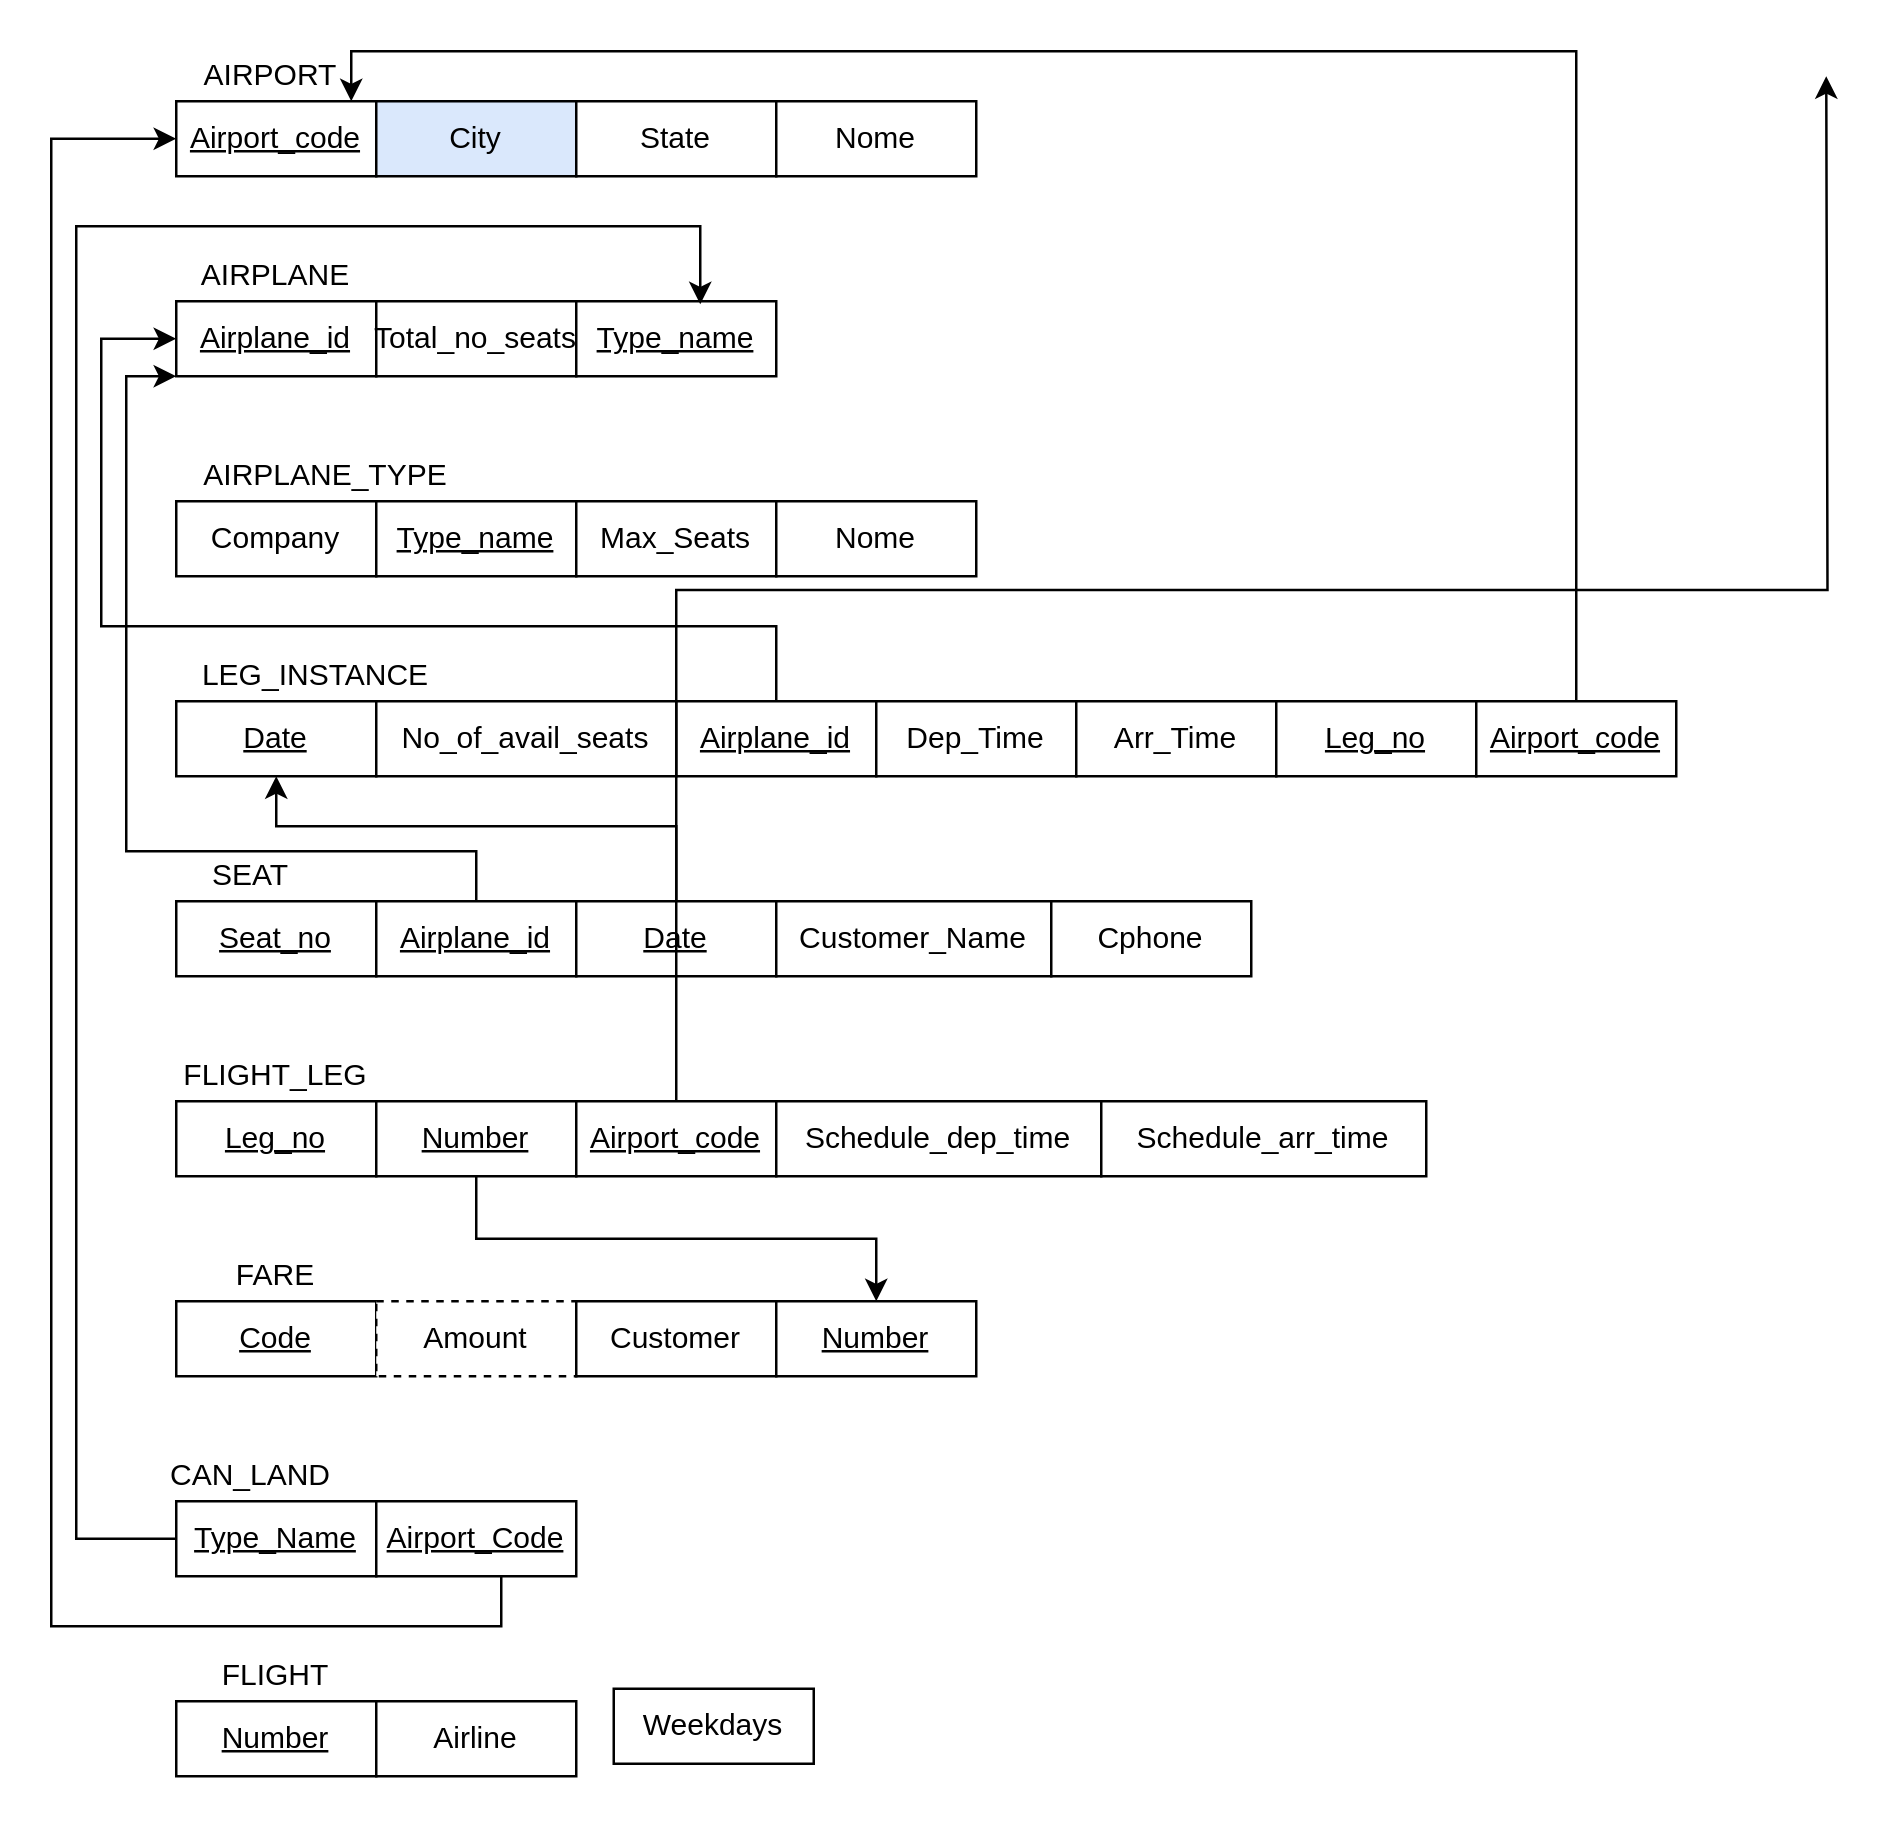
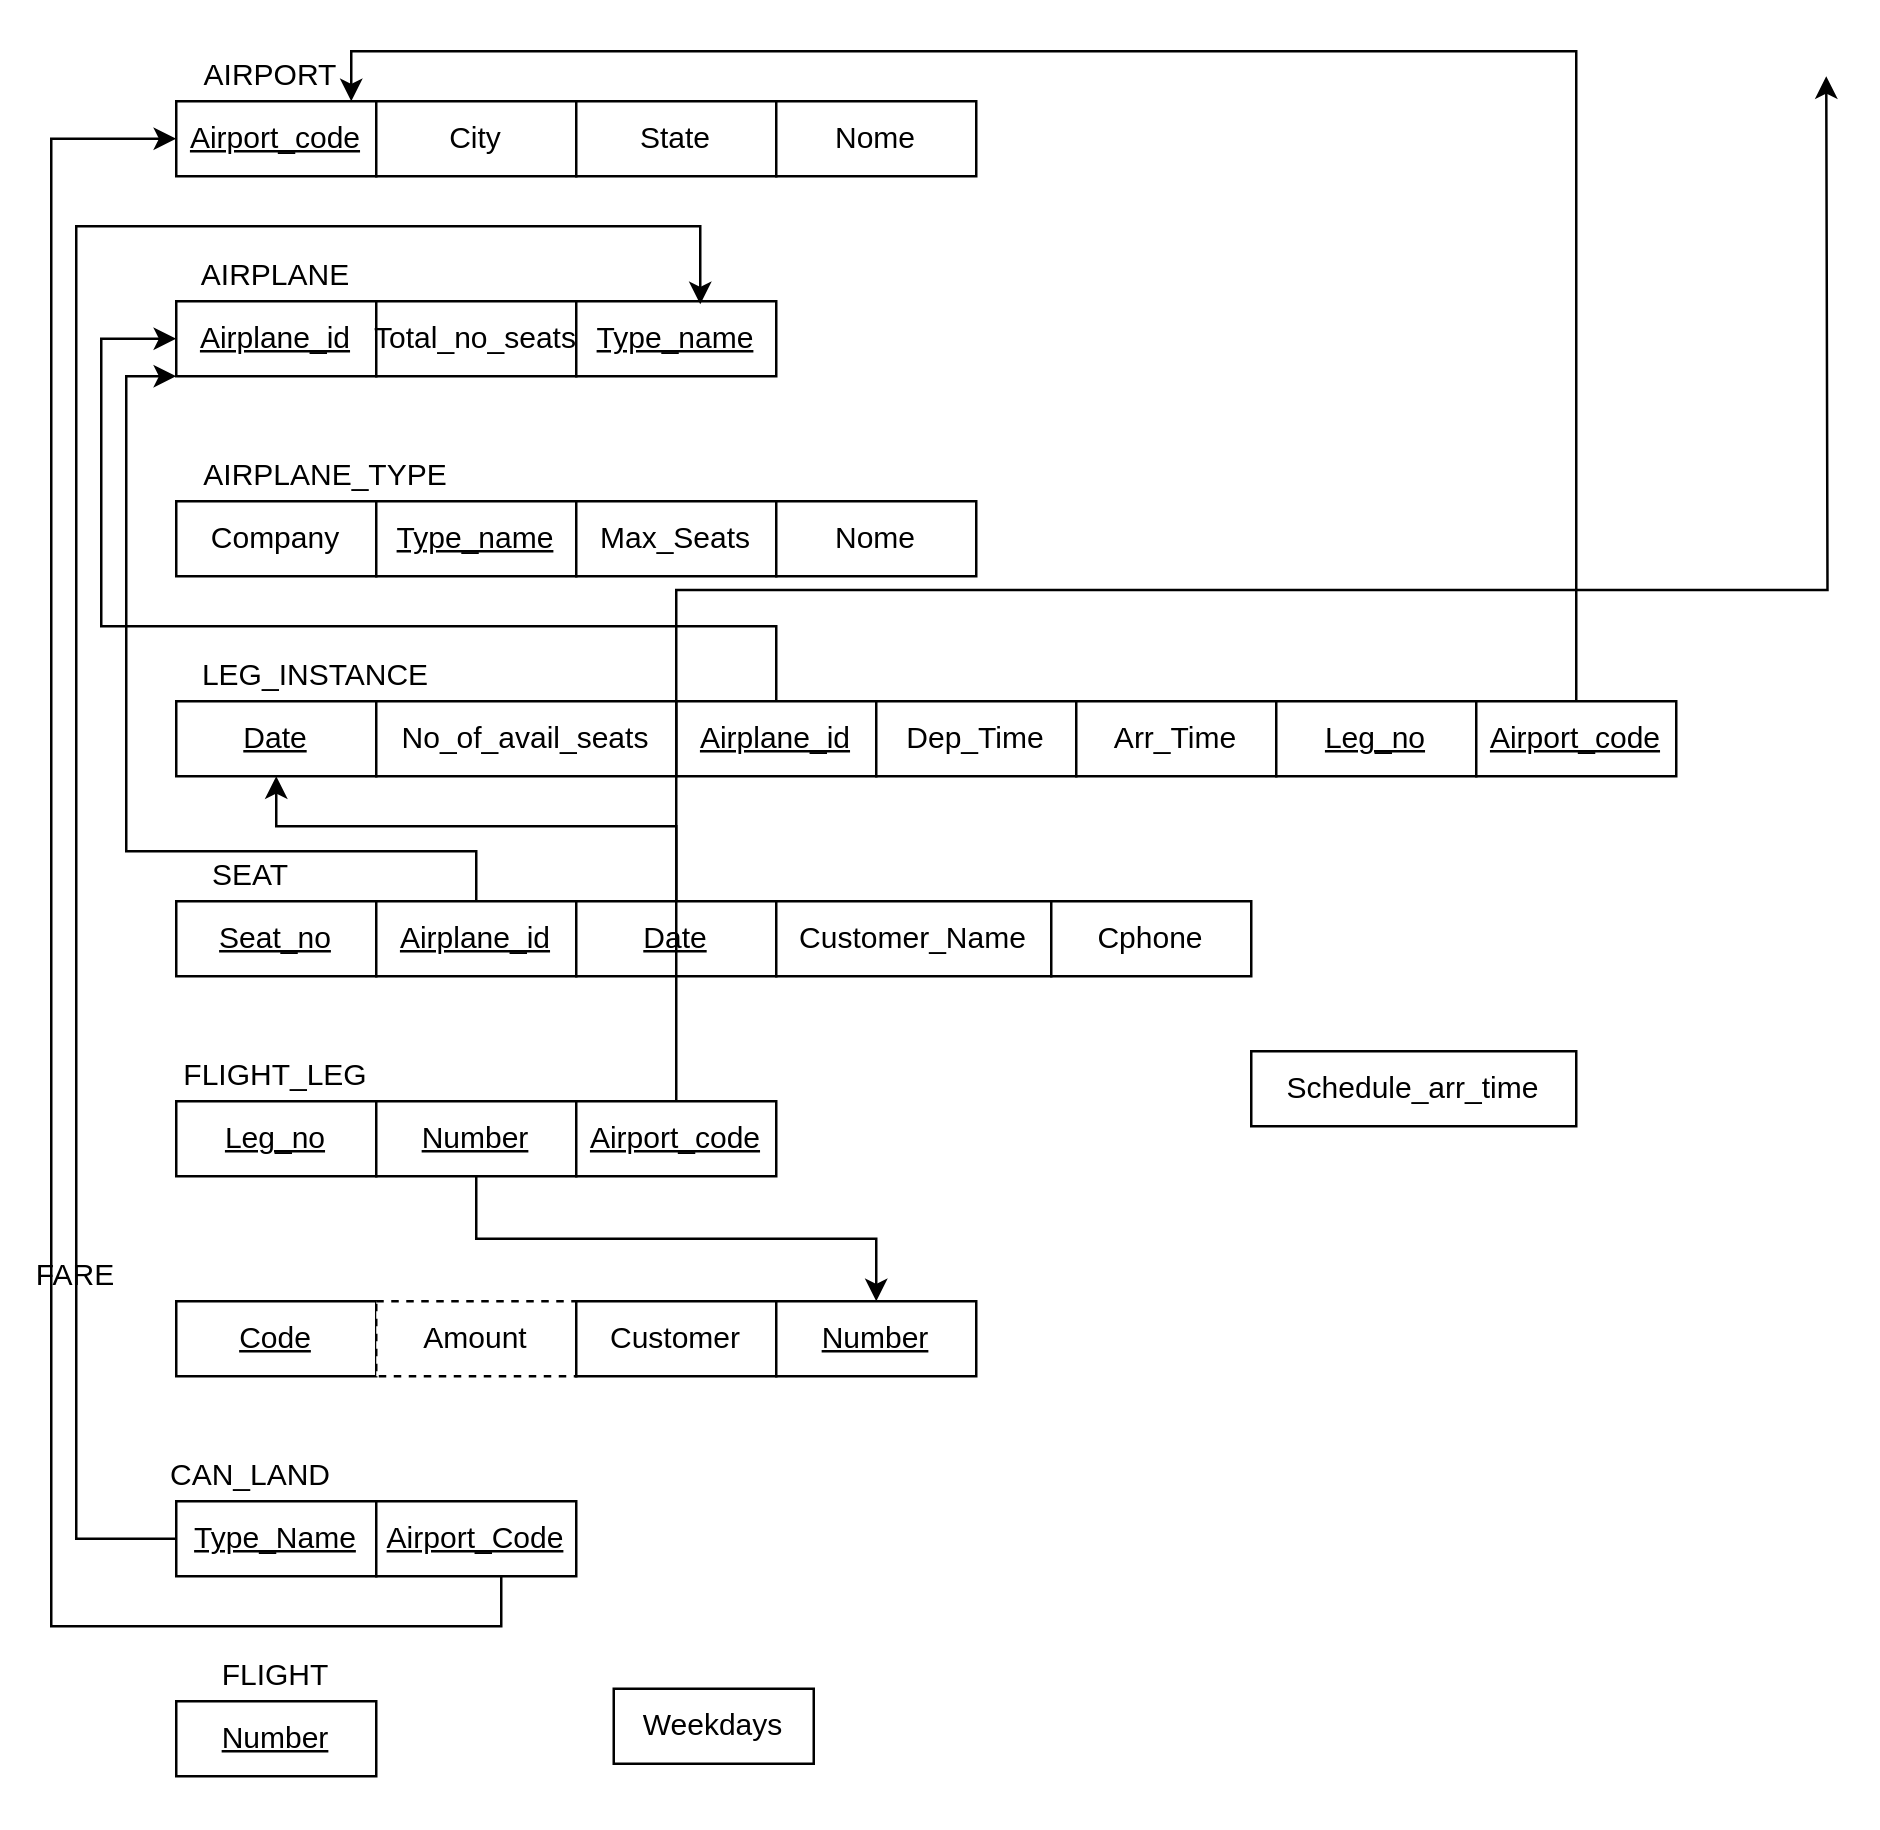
node "City": fillcolor #dae8fc -> #ffffff
node "Schedule_dep_time": removed
node "Schedule_arr_time": moved (1264, 1139) -> (1414, 1089)
node "FARE": moved (276, 1276) -> (76, 1276)
node "Airline": removed
